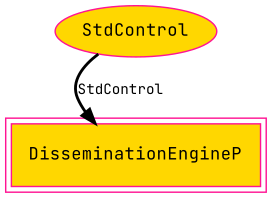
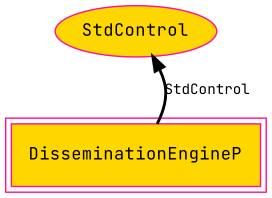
edge "StdControl" -> "DisseminationEngineP": reversed
